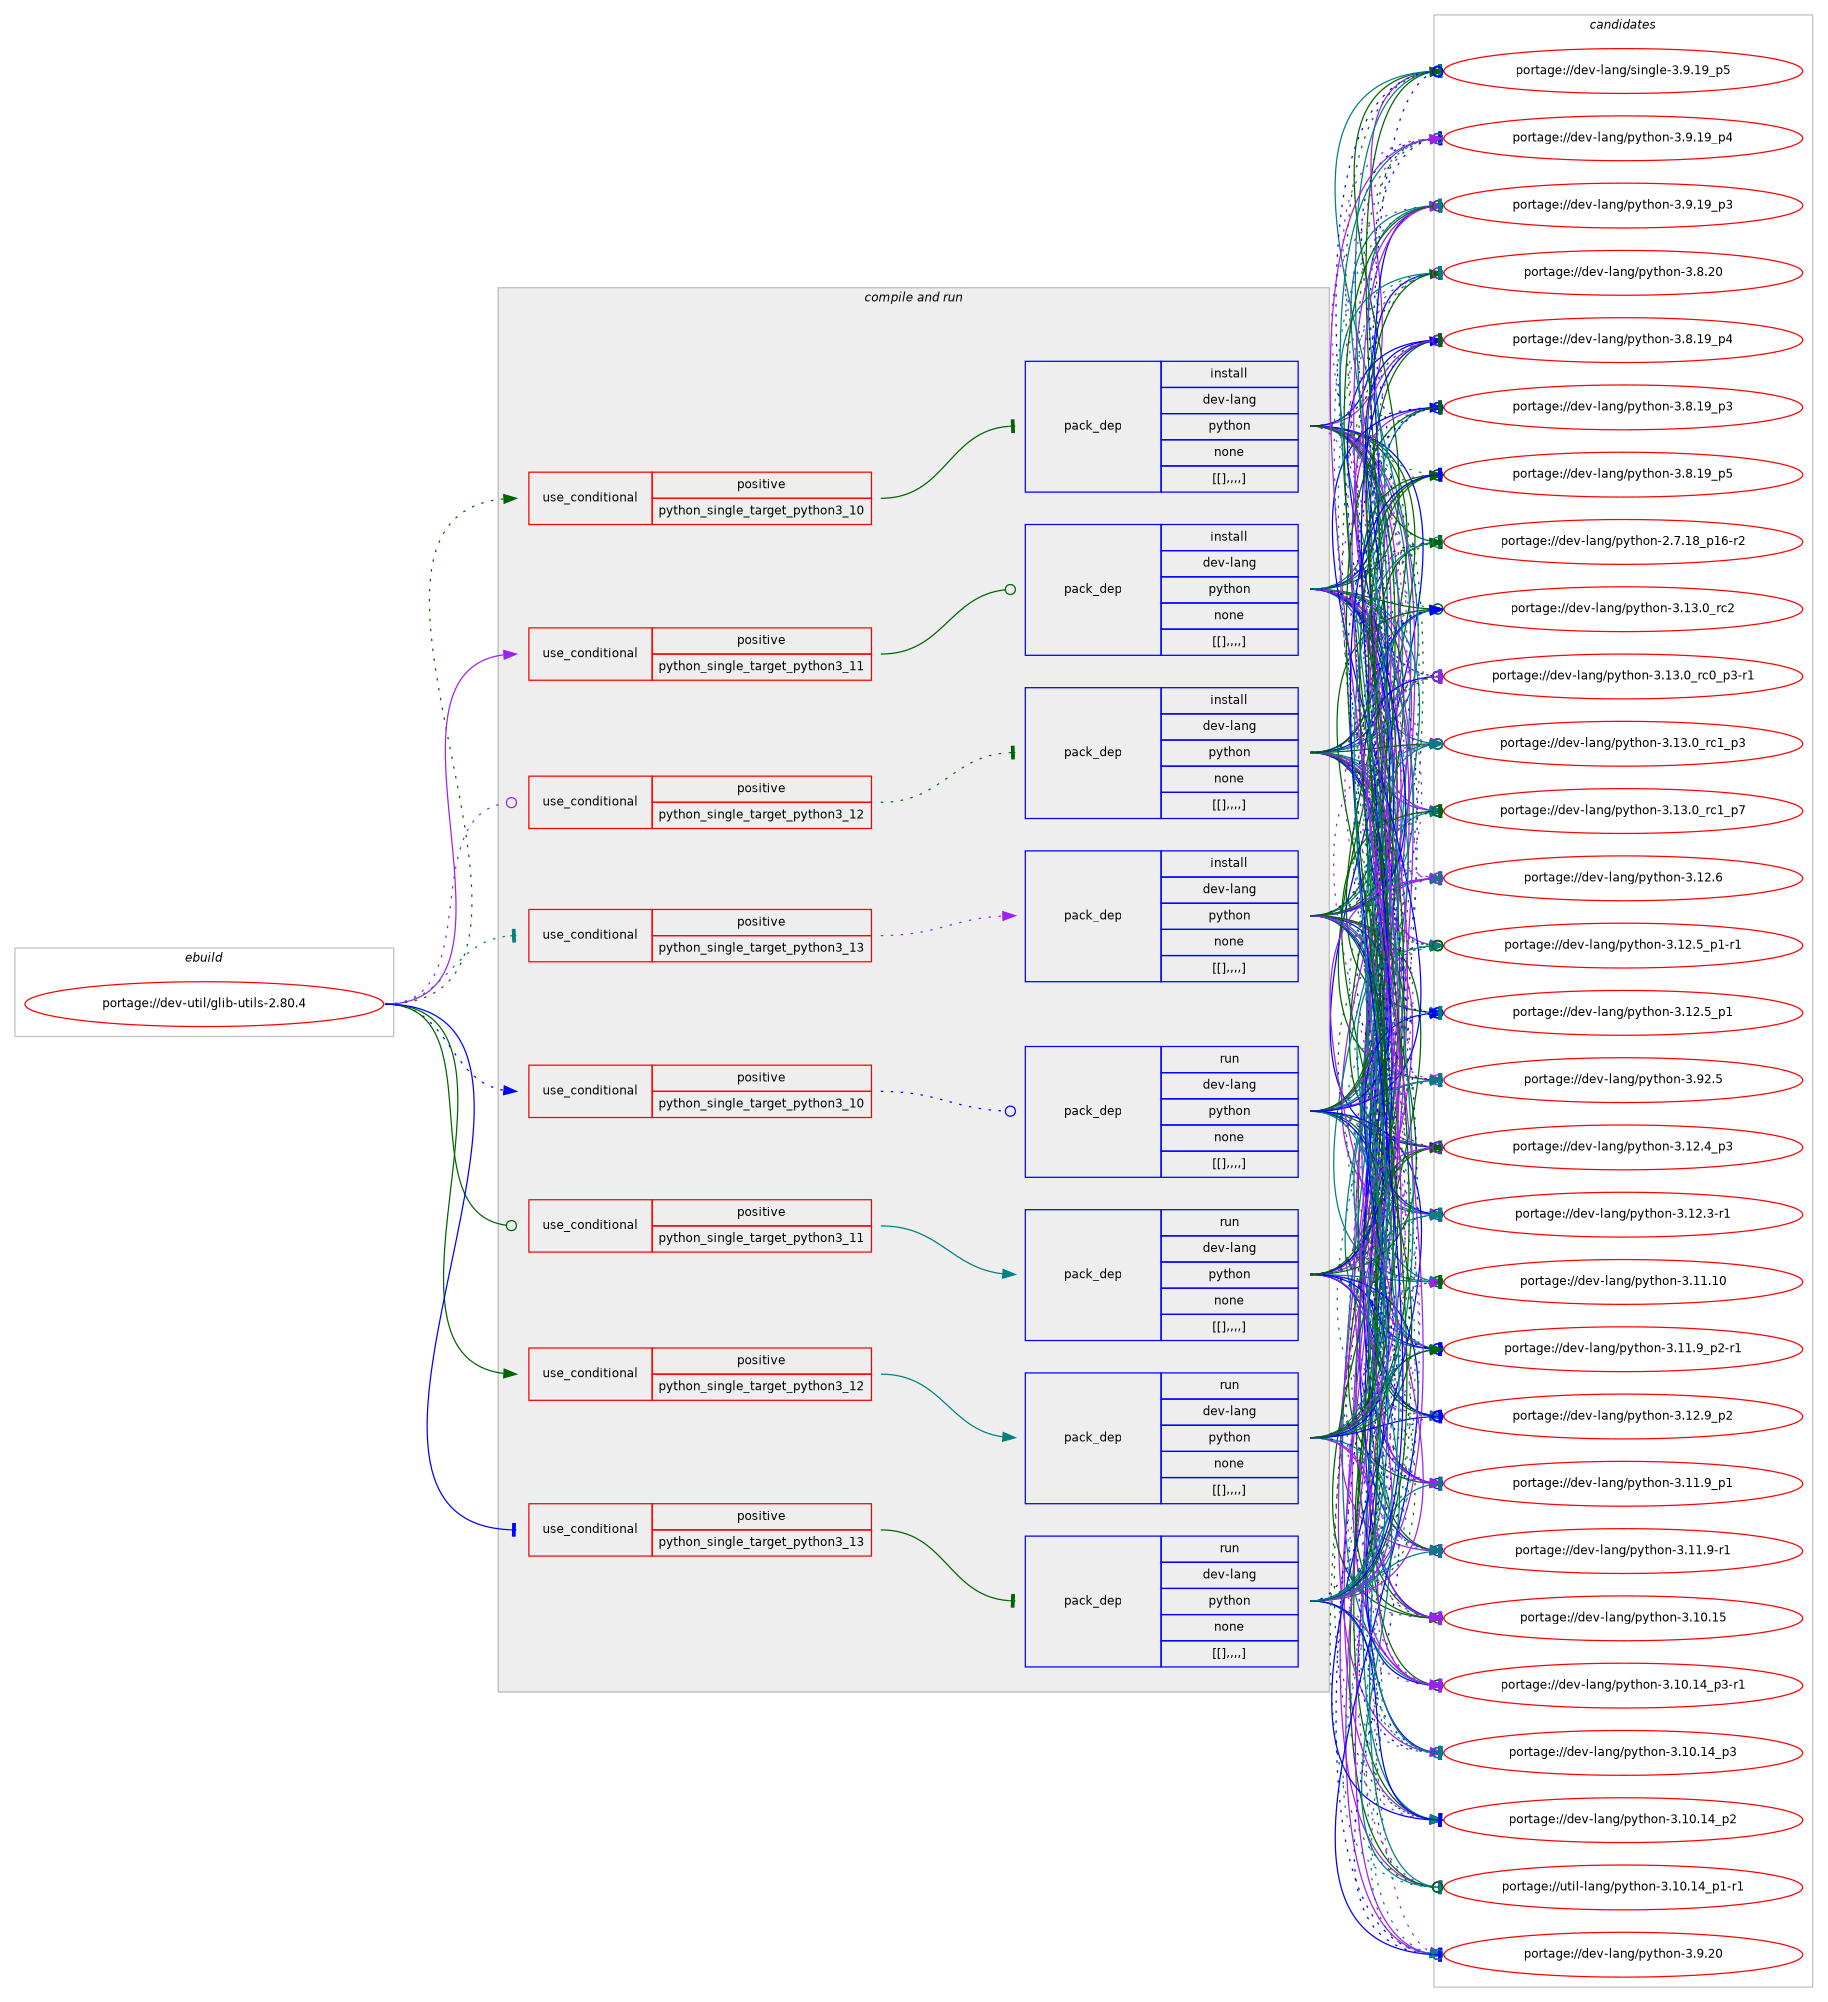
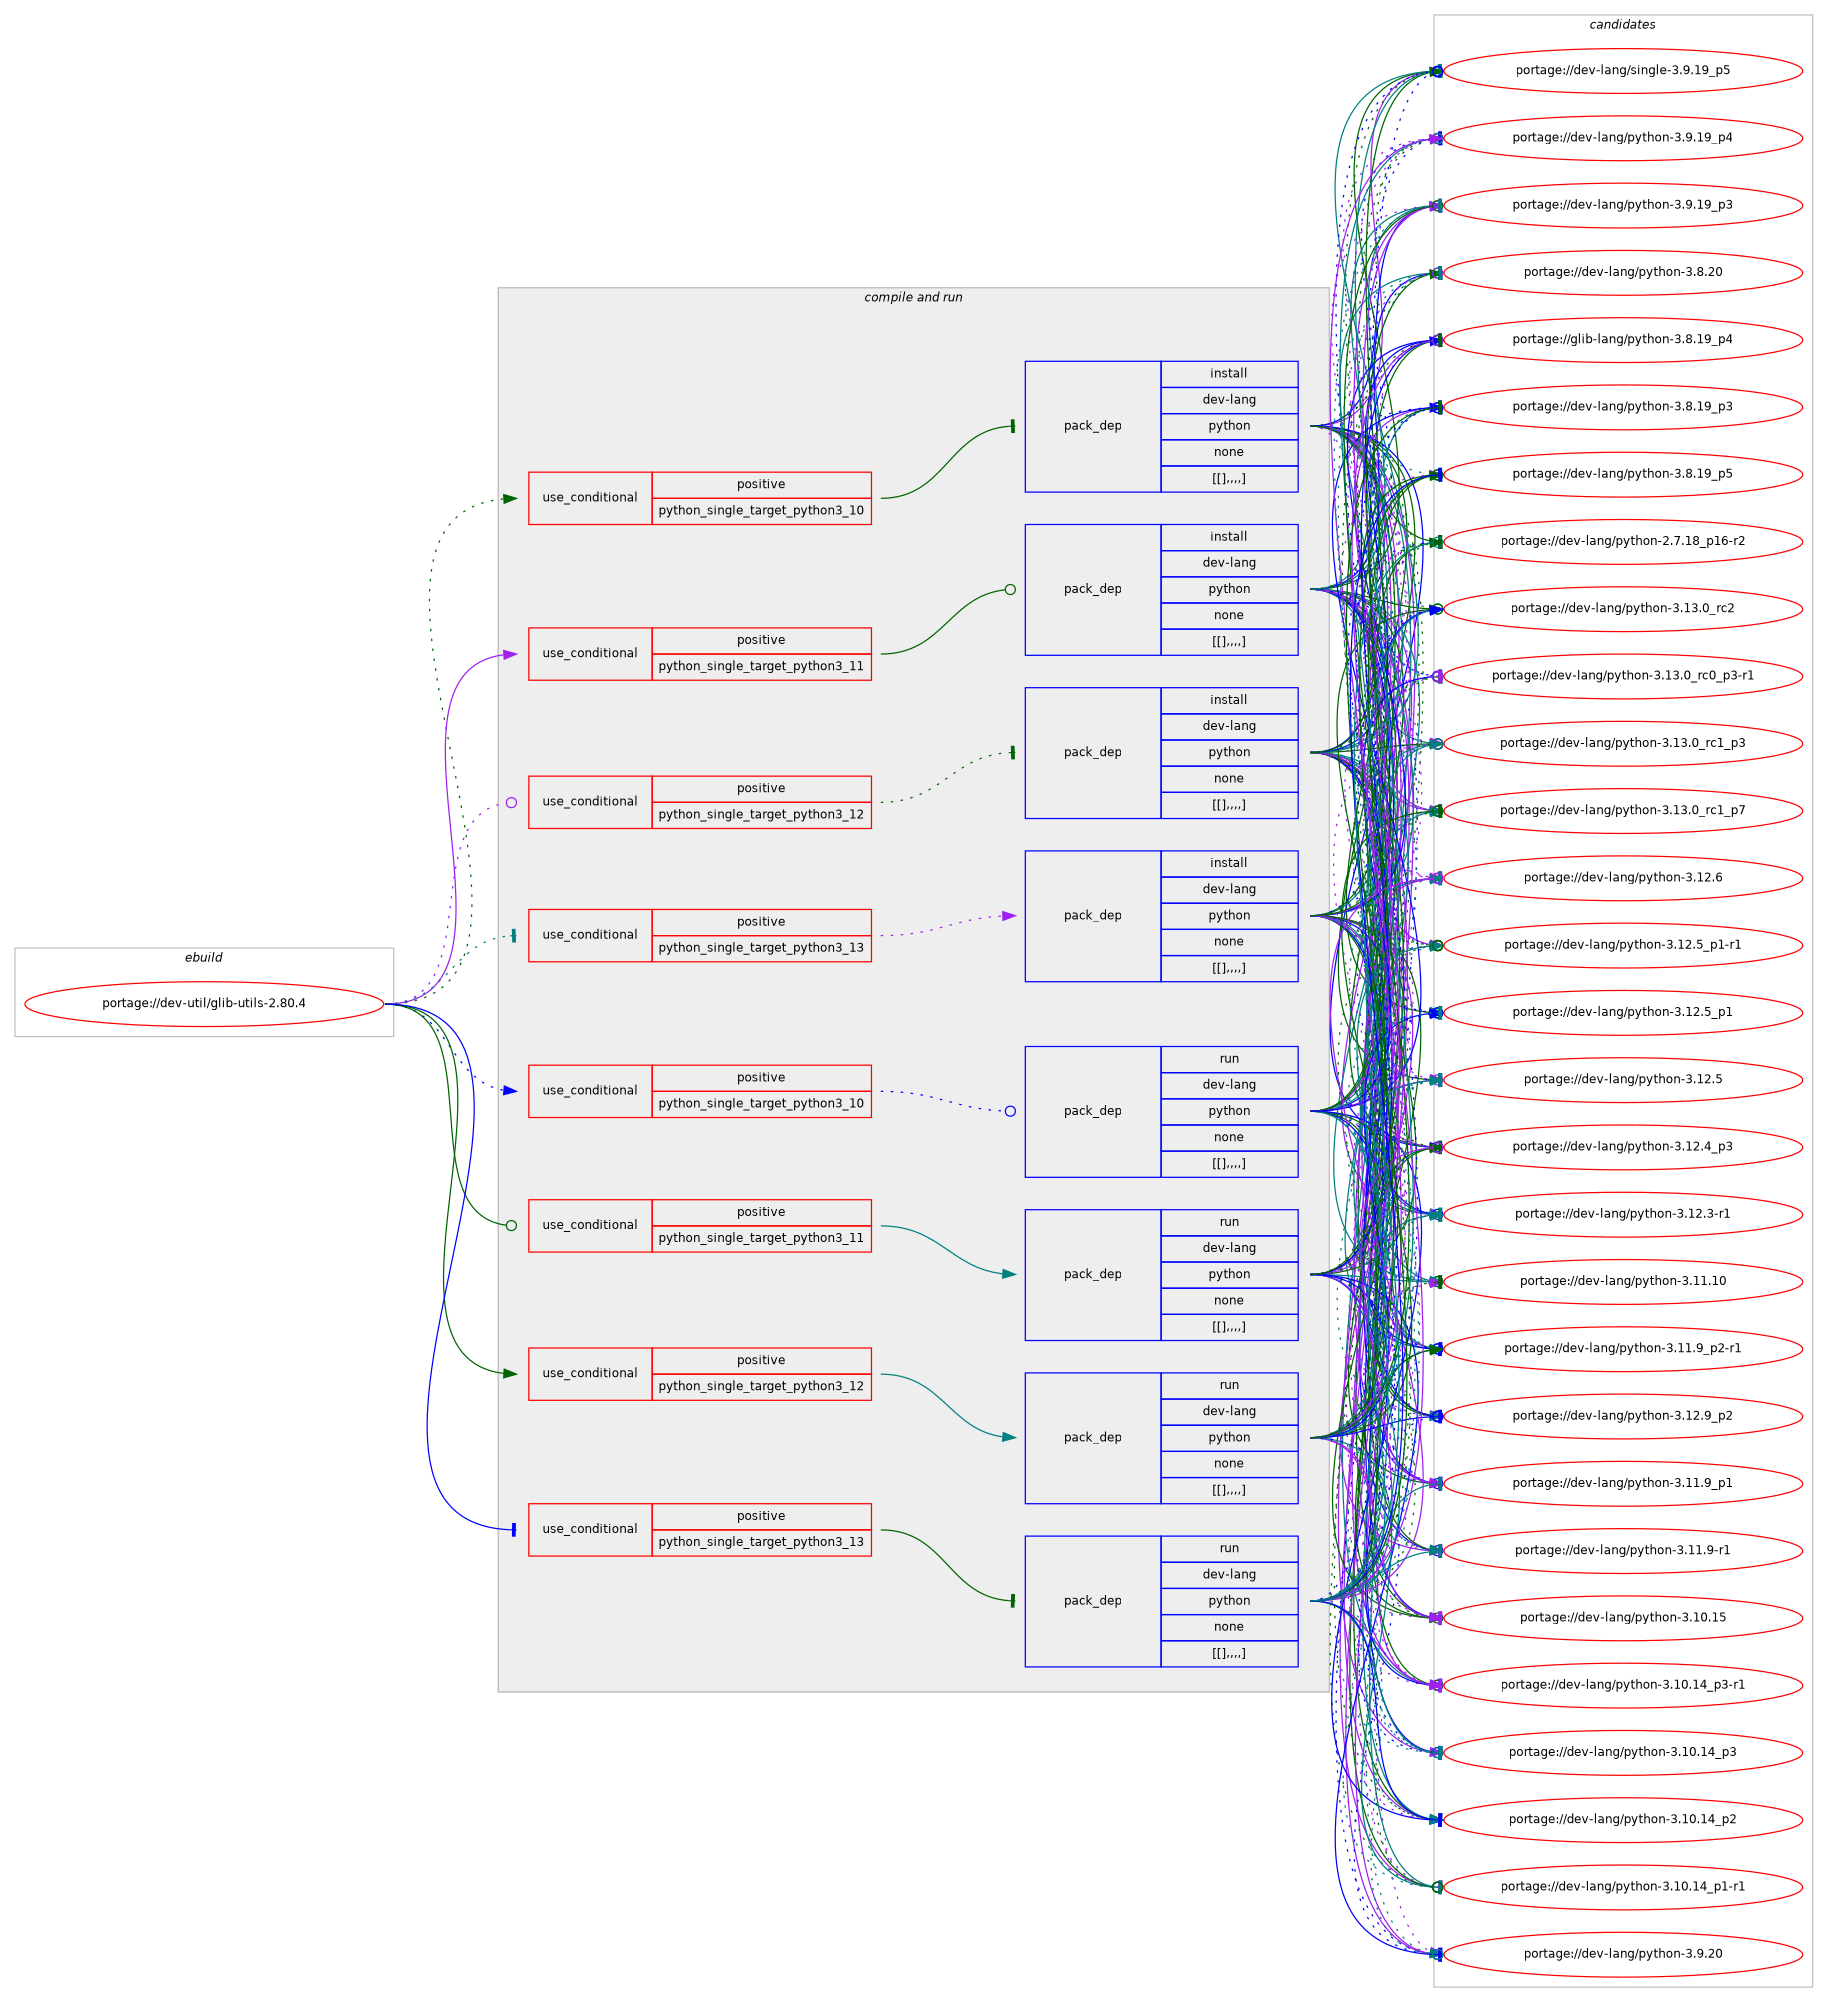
node "portage://dev-lang/python-3.8.19_p4": label "portage://dev-lang/python-3.8.19_p4" -> "portage://glib-lang/python-3.8.19_p4"
node "portage://dev-lang/python-3.92.5": label "portage://dev-lang/python-3.92.5" -> "portage://dev-lang/python-3.12.5"
node "portage://util-lang/python-3.10.14_p1-r1": label "portage://util-lang/python-3.10.14_p1-r1" -> "portage://dev-lang/python-3.10.14_p1-r1"
